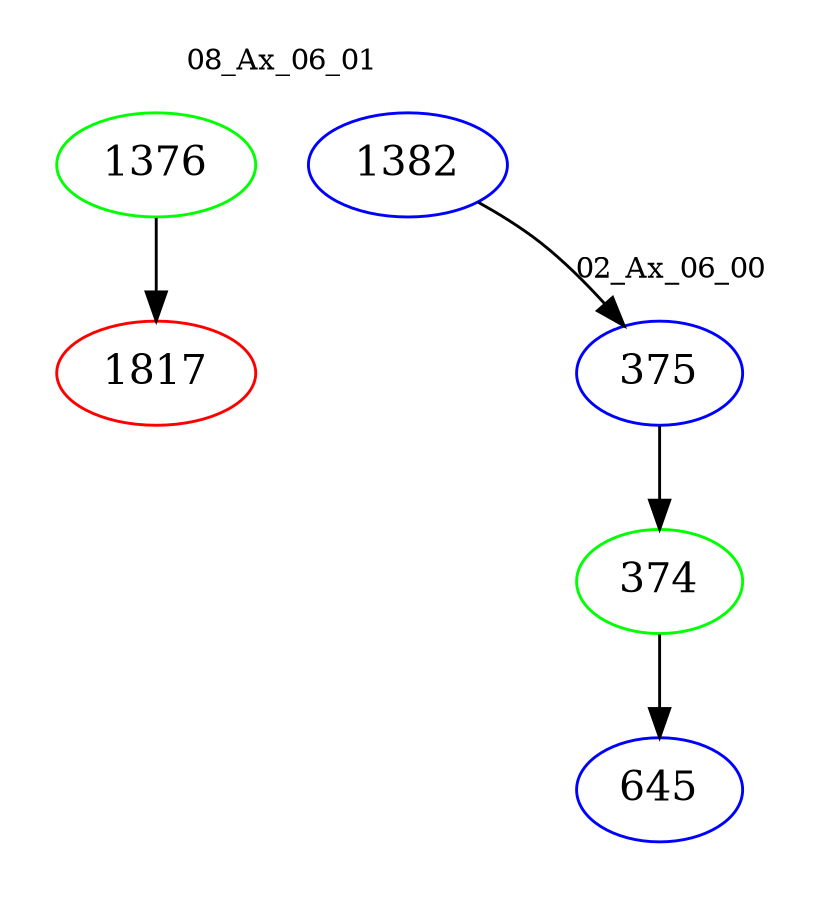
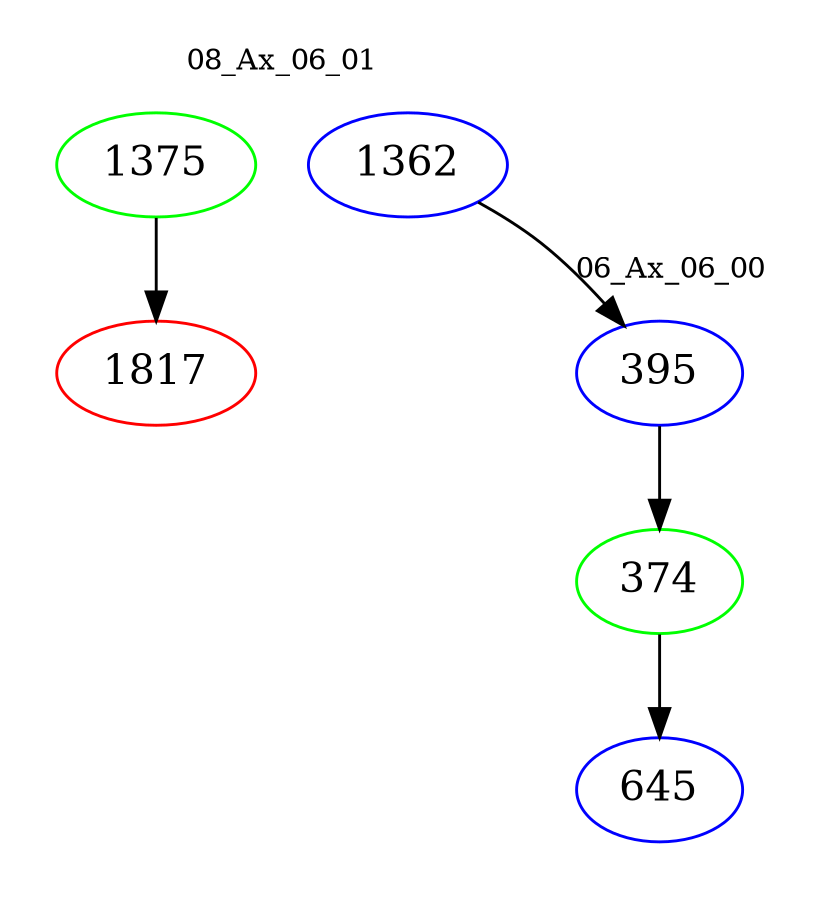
node "1376": label "1376" -> "1375"
node "1382": label "1382" -> "1362"
cluster "02_Ax_06_00": label "02_Ax_06_00" -> "06_Ax_06_00"
node "375": label "375" -> "395"
